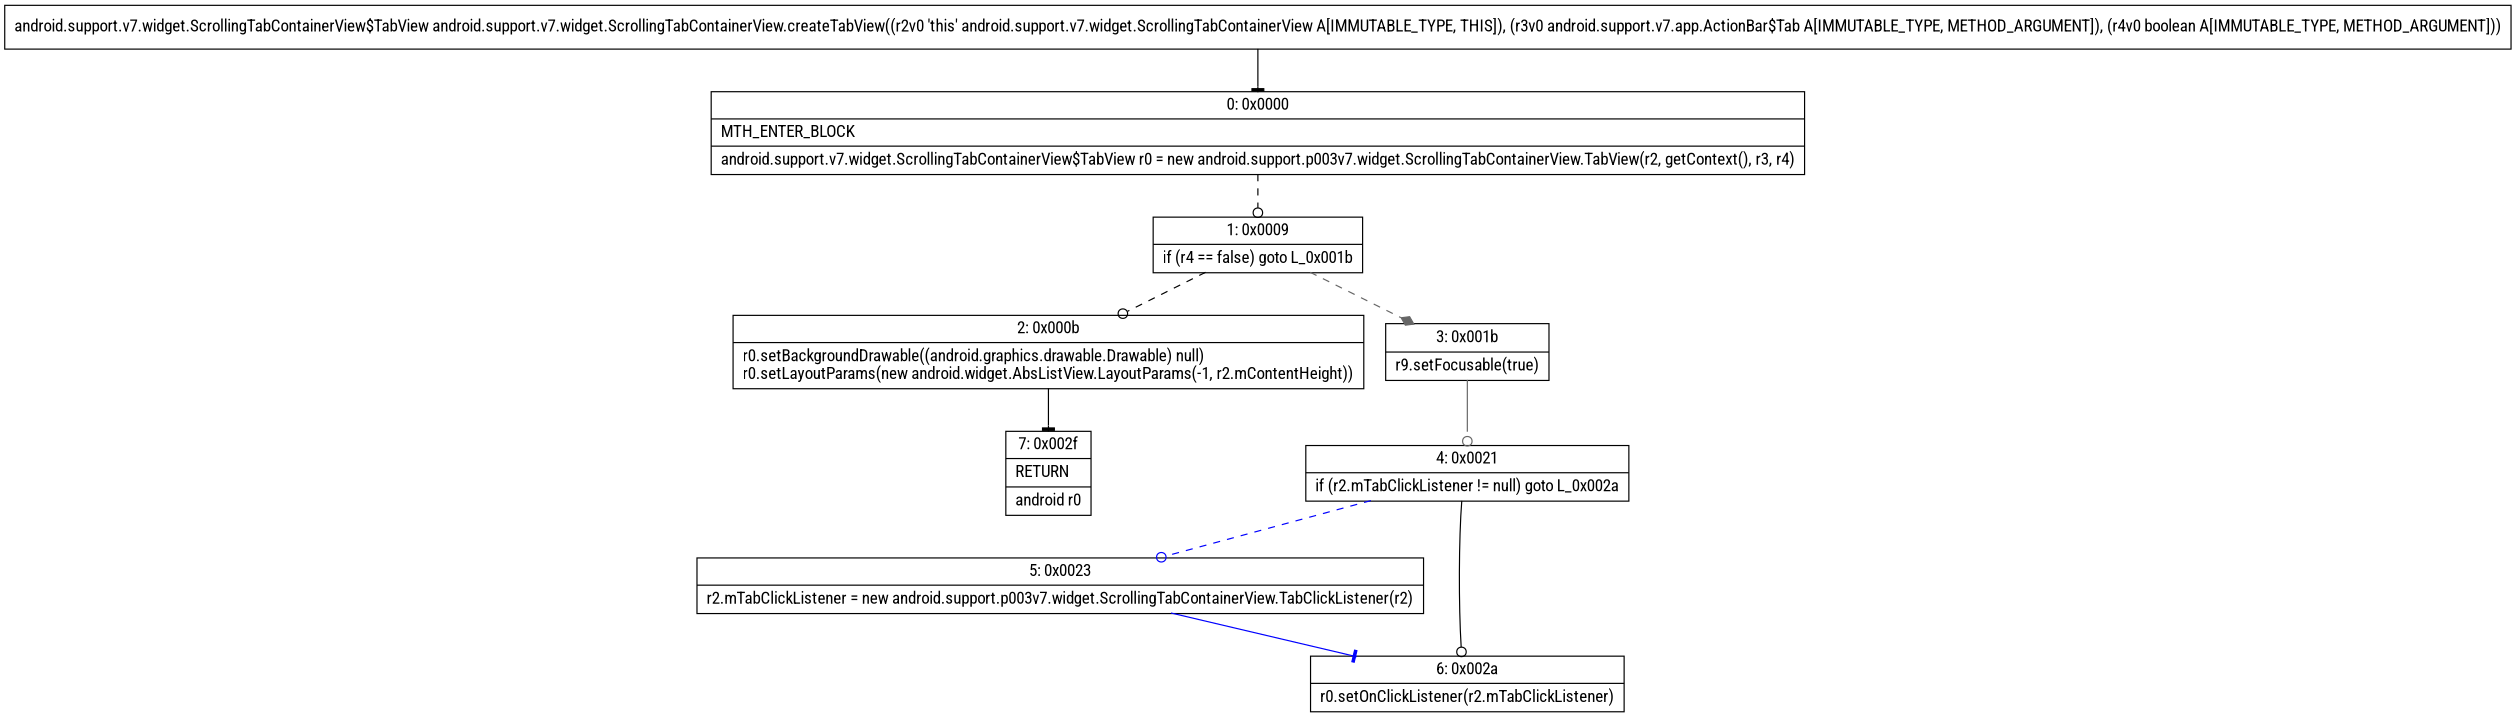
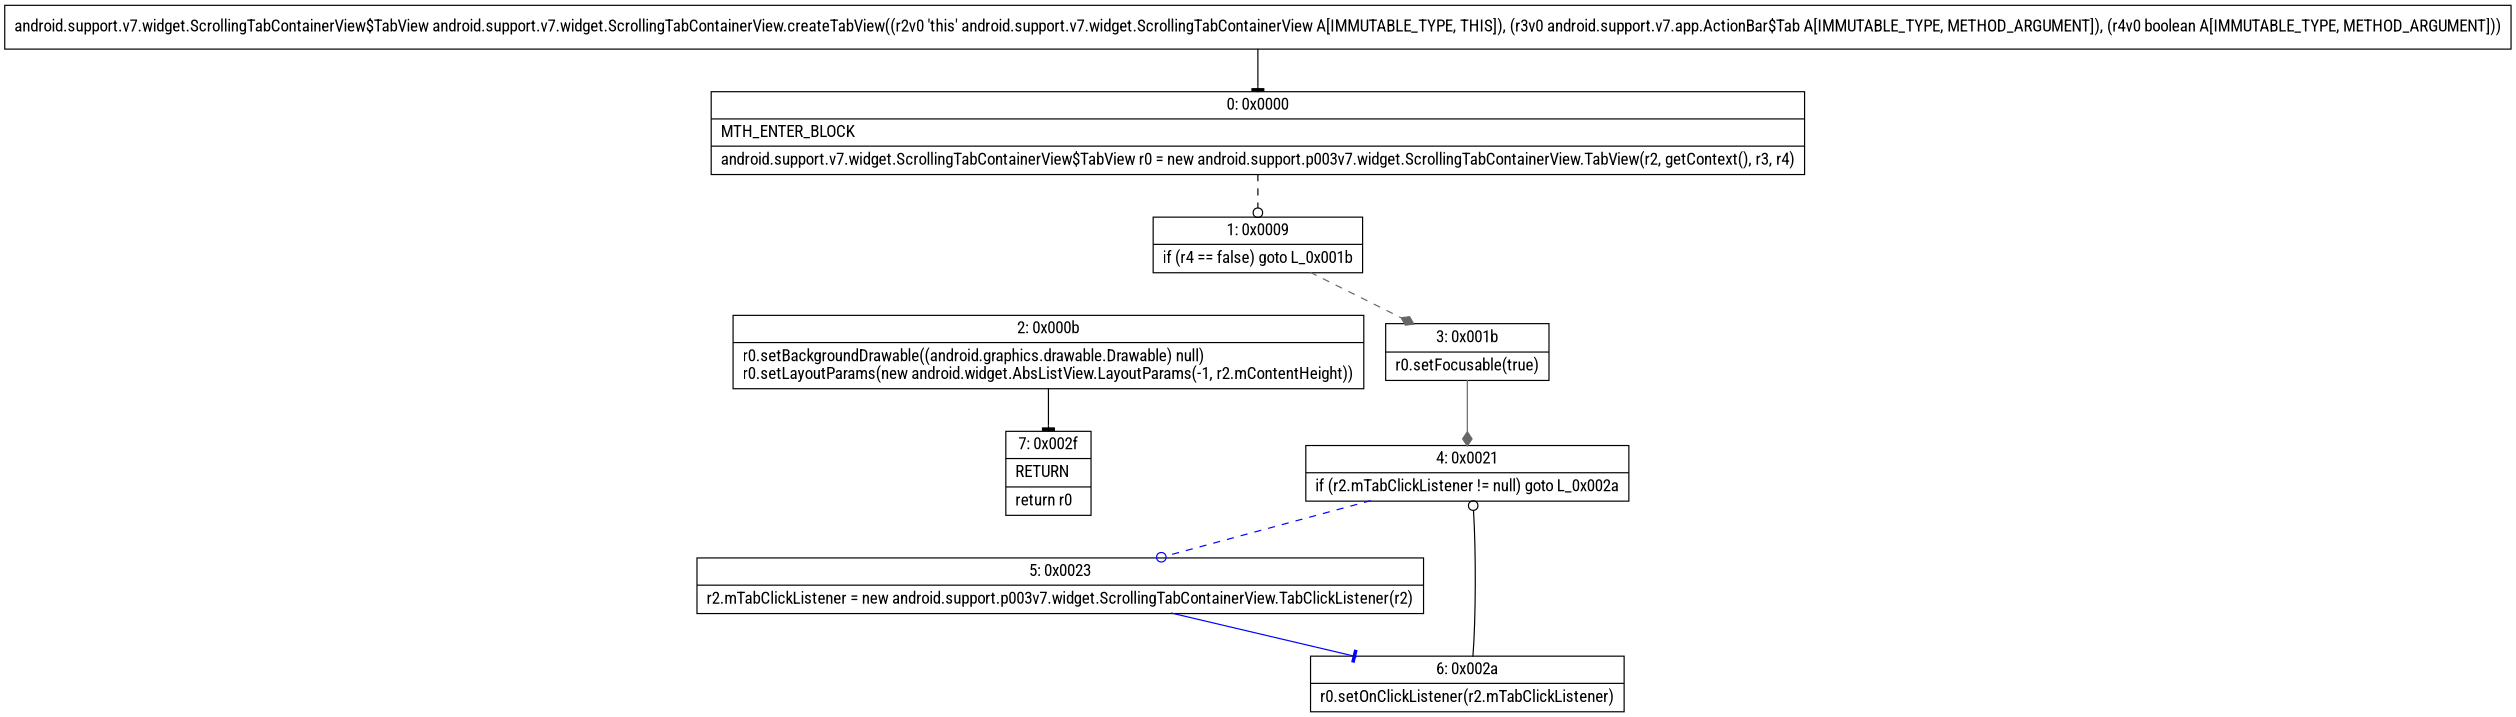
edge "1: 0x0009" -> "2: 0x000b": removed
node "3: 0x001b": text "r9.setFocusable(true)" -> "r0.setFocusable(true)"
edge "3: 0x001b" -> "4: 0x0021": arrowhead odot -> diamond
node "7: 0x002f": text "android r0" -> "return r0"
edge "4: 0x0021" -> "6: 0x002a": reversed
